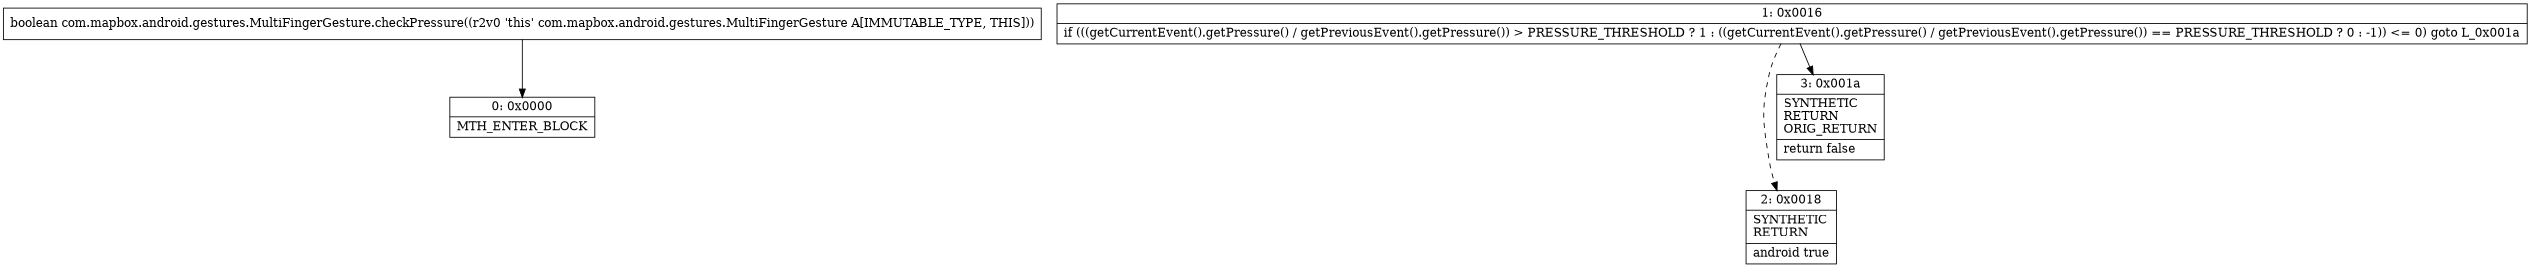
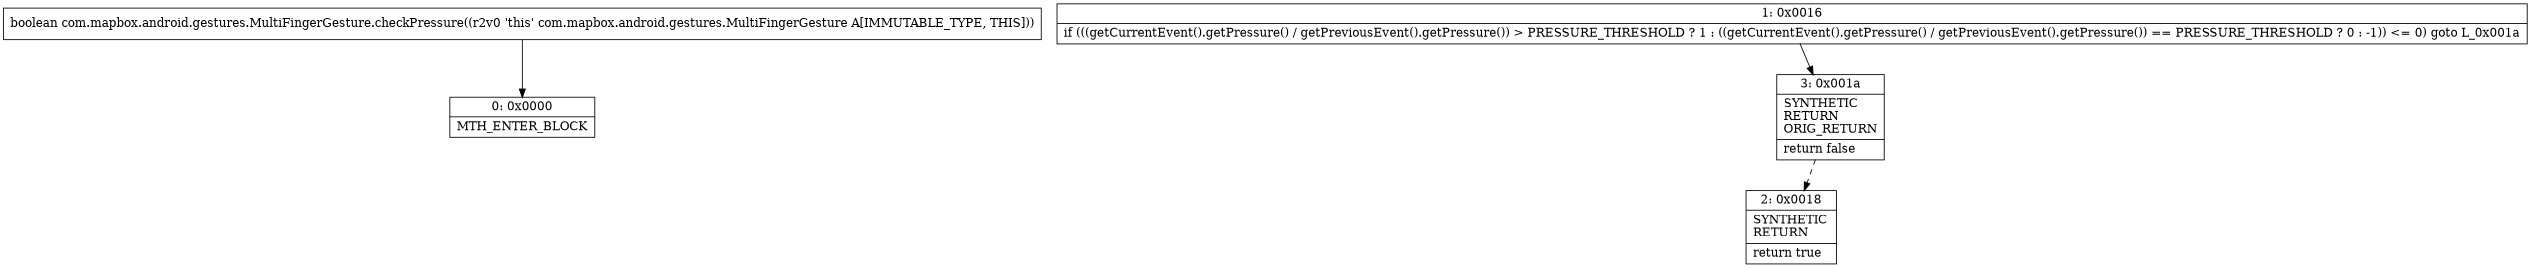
edge "1: 0x0016" -> "2: 0x0018": now "3: 0x001a" -> "2: 0x0018"
node "2: 0x0018": text "android true" -> "return true"
